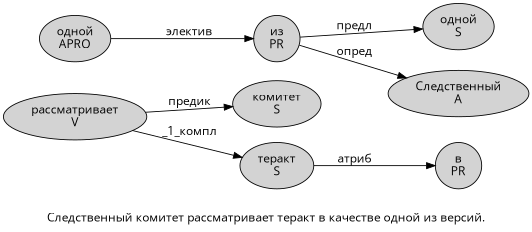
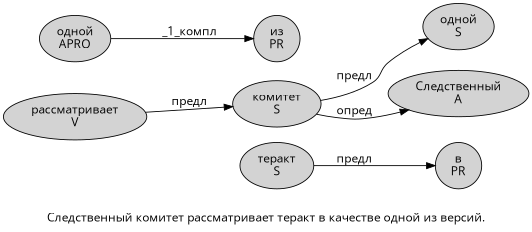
edge "одной APRO" -> "из PR": label "электив" -> "_1_компл"
edge "из PR" -> "одной S": now "комитет S" -> "одной S"
edge "из PR" -> "Следственный A": now "комитет S" -> "Следственный A"
edge "рассматривает V" -> "комитет S": label "предик" -> "предл"
edge "рассматривает V" -> "теракт S": removed, label "_1_компл"
edge "теракт S" -> "в PR": label "атриб" -> "предл"
